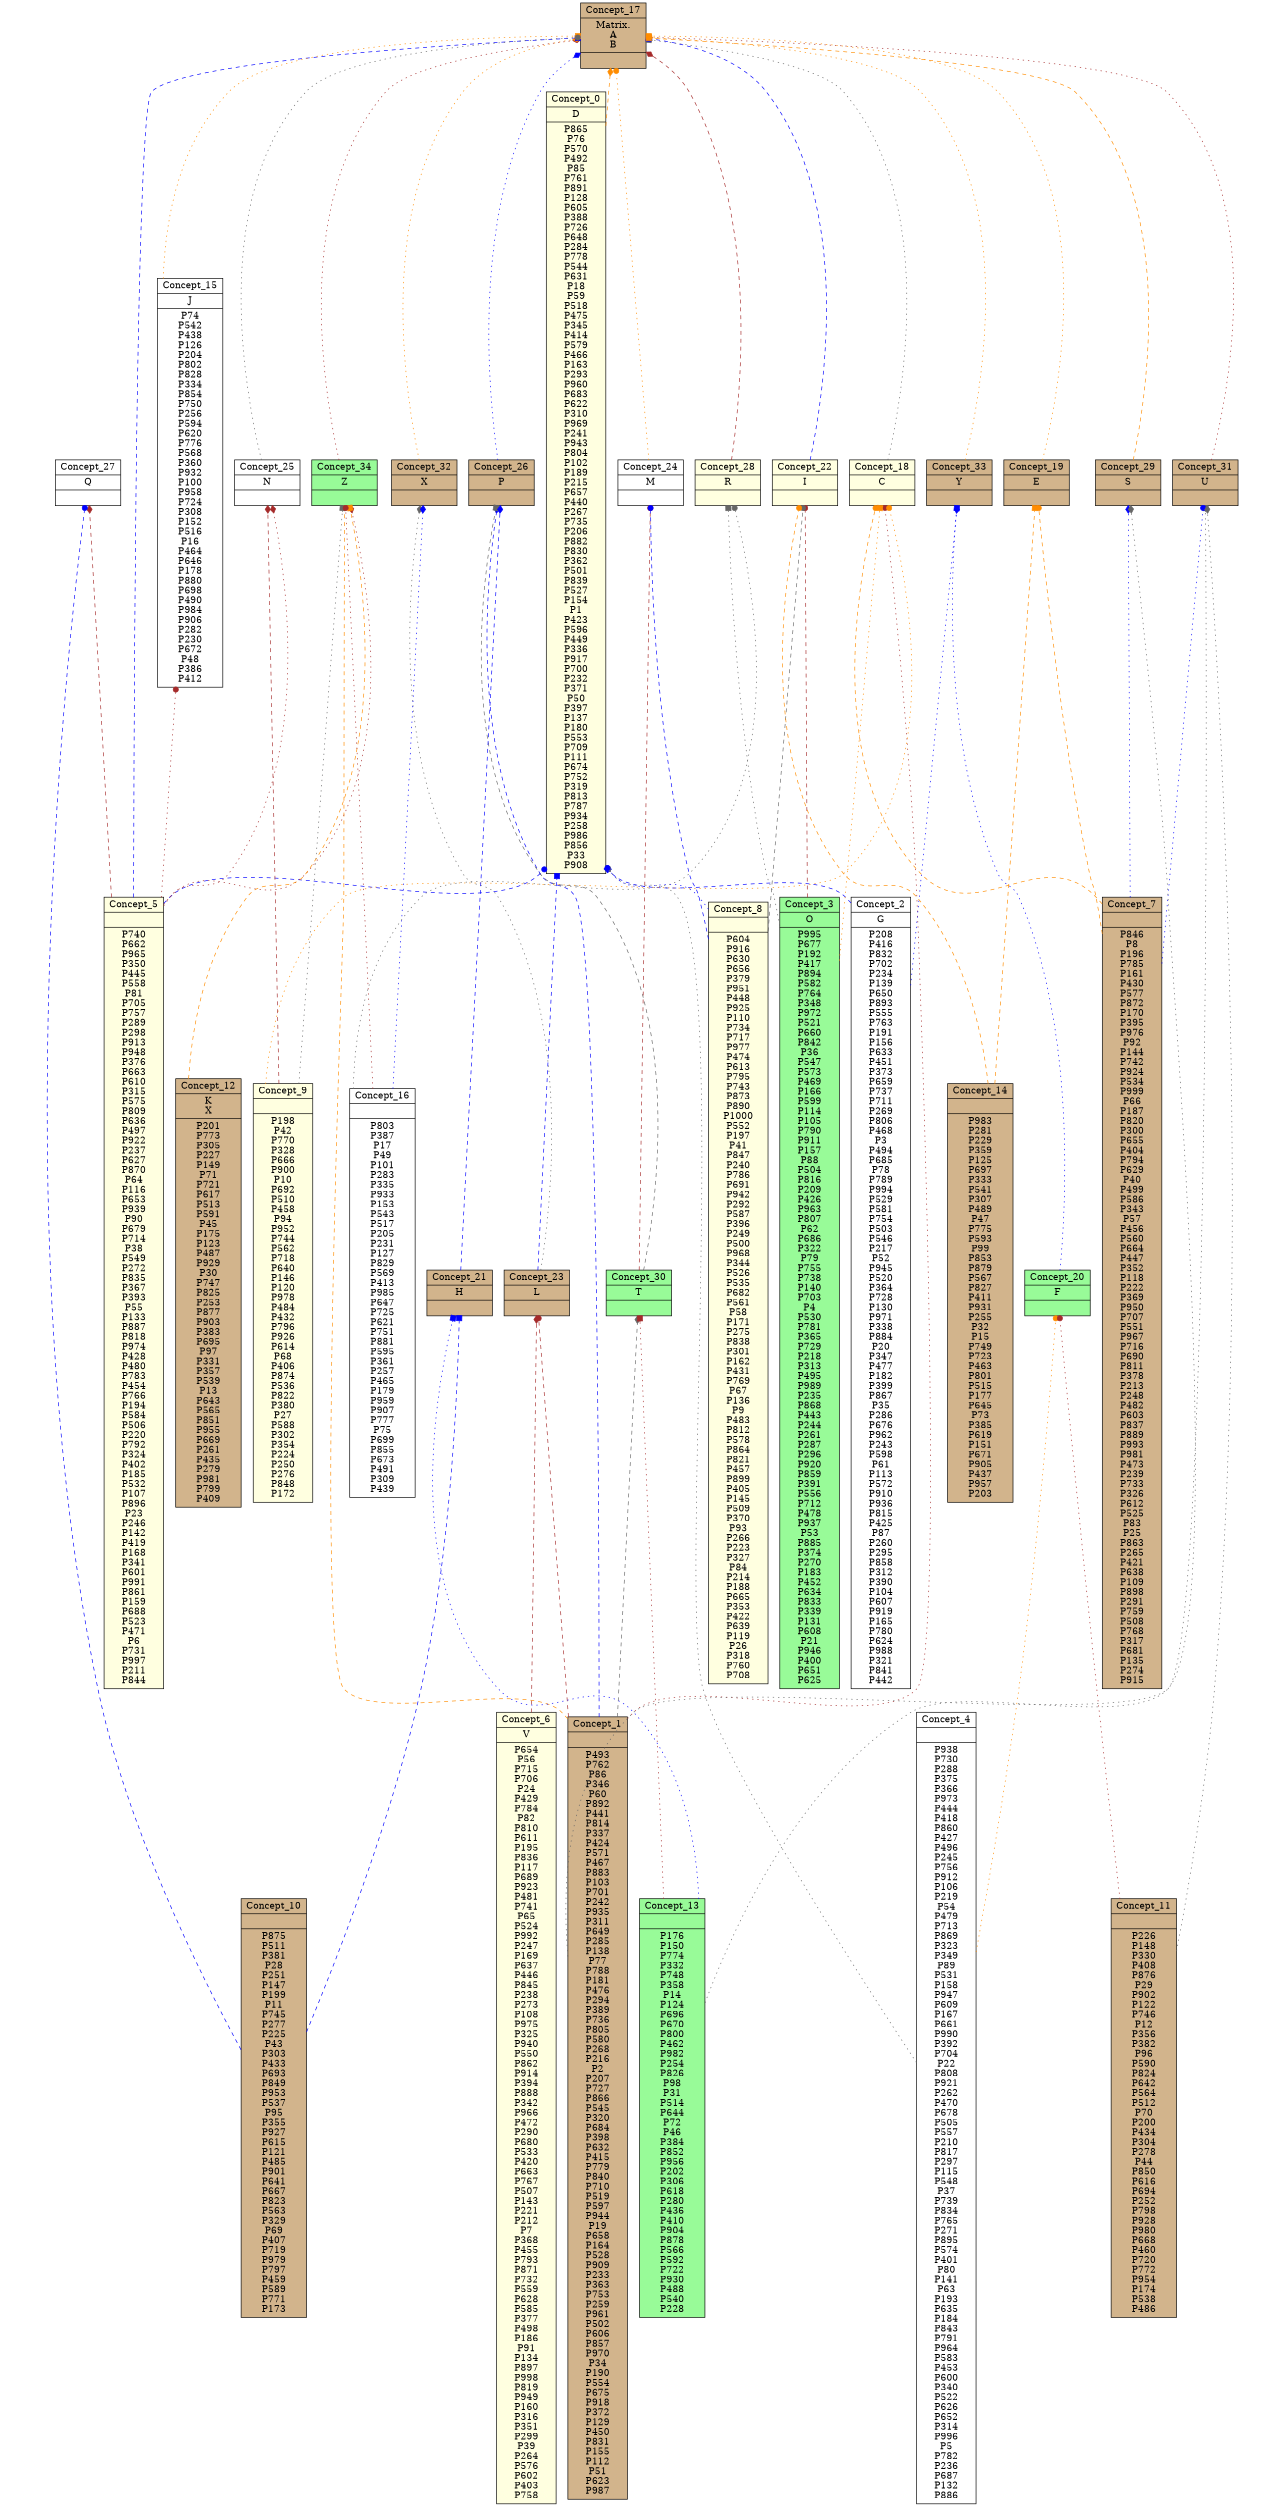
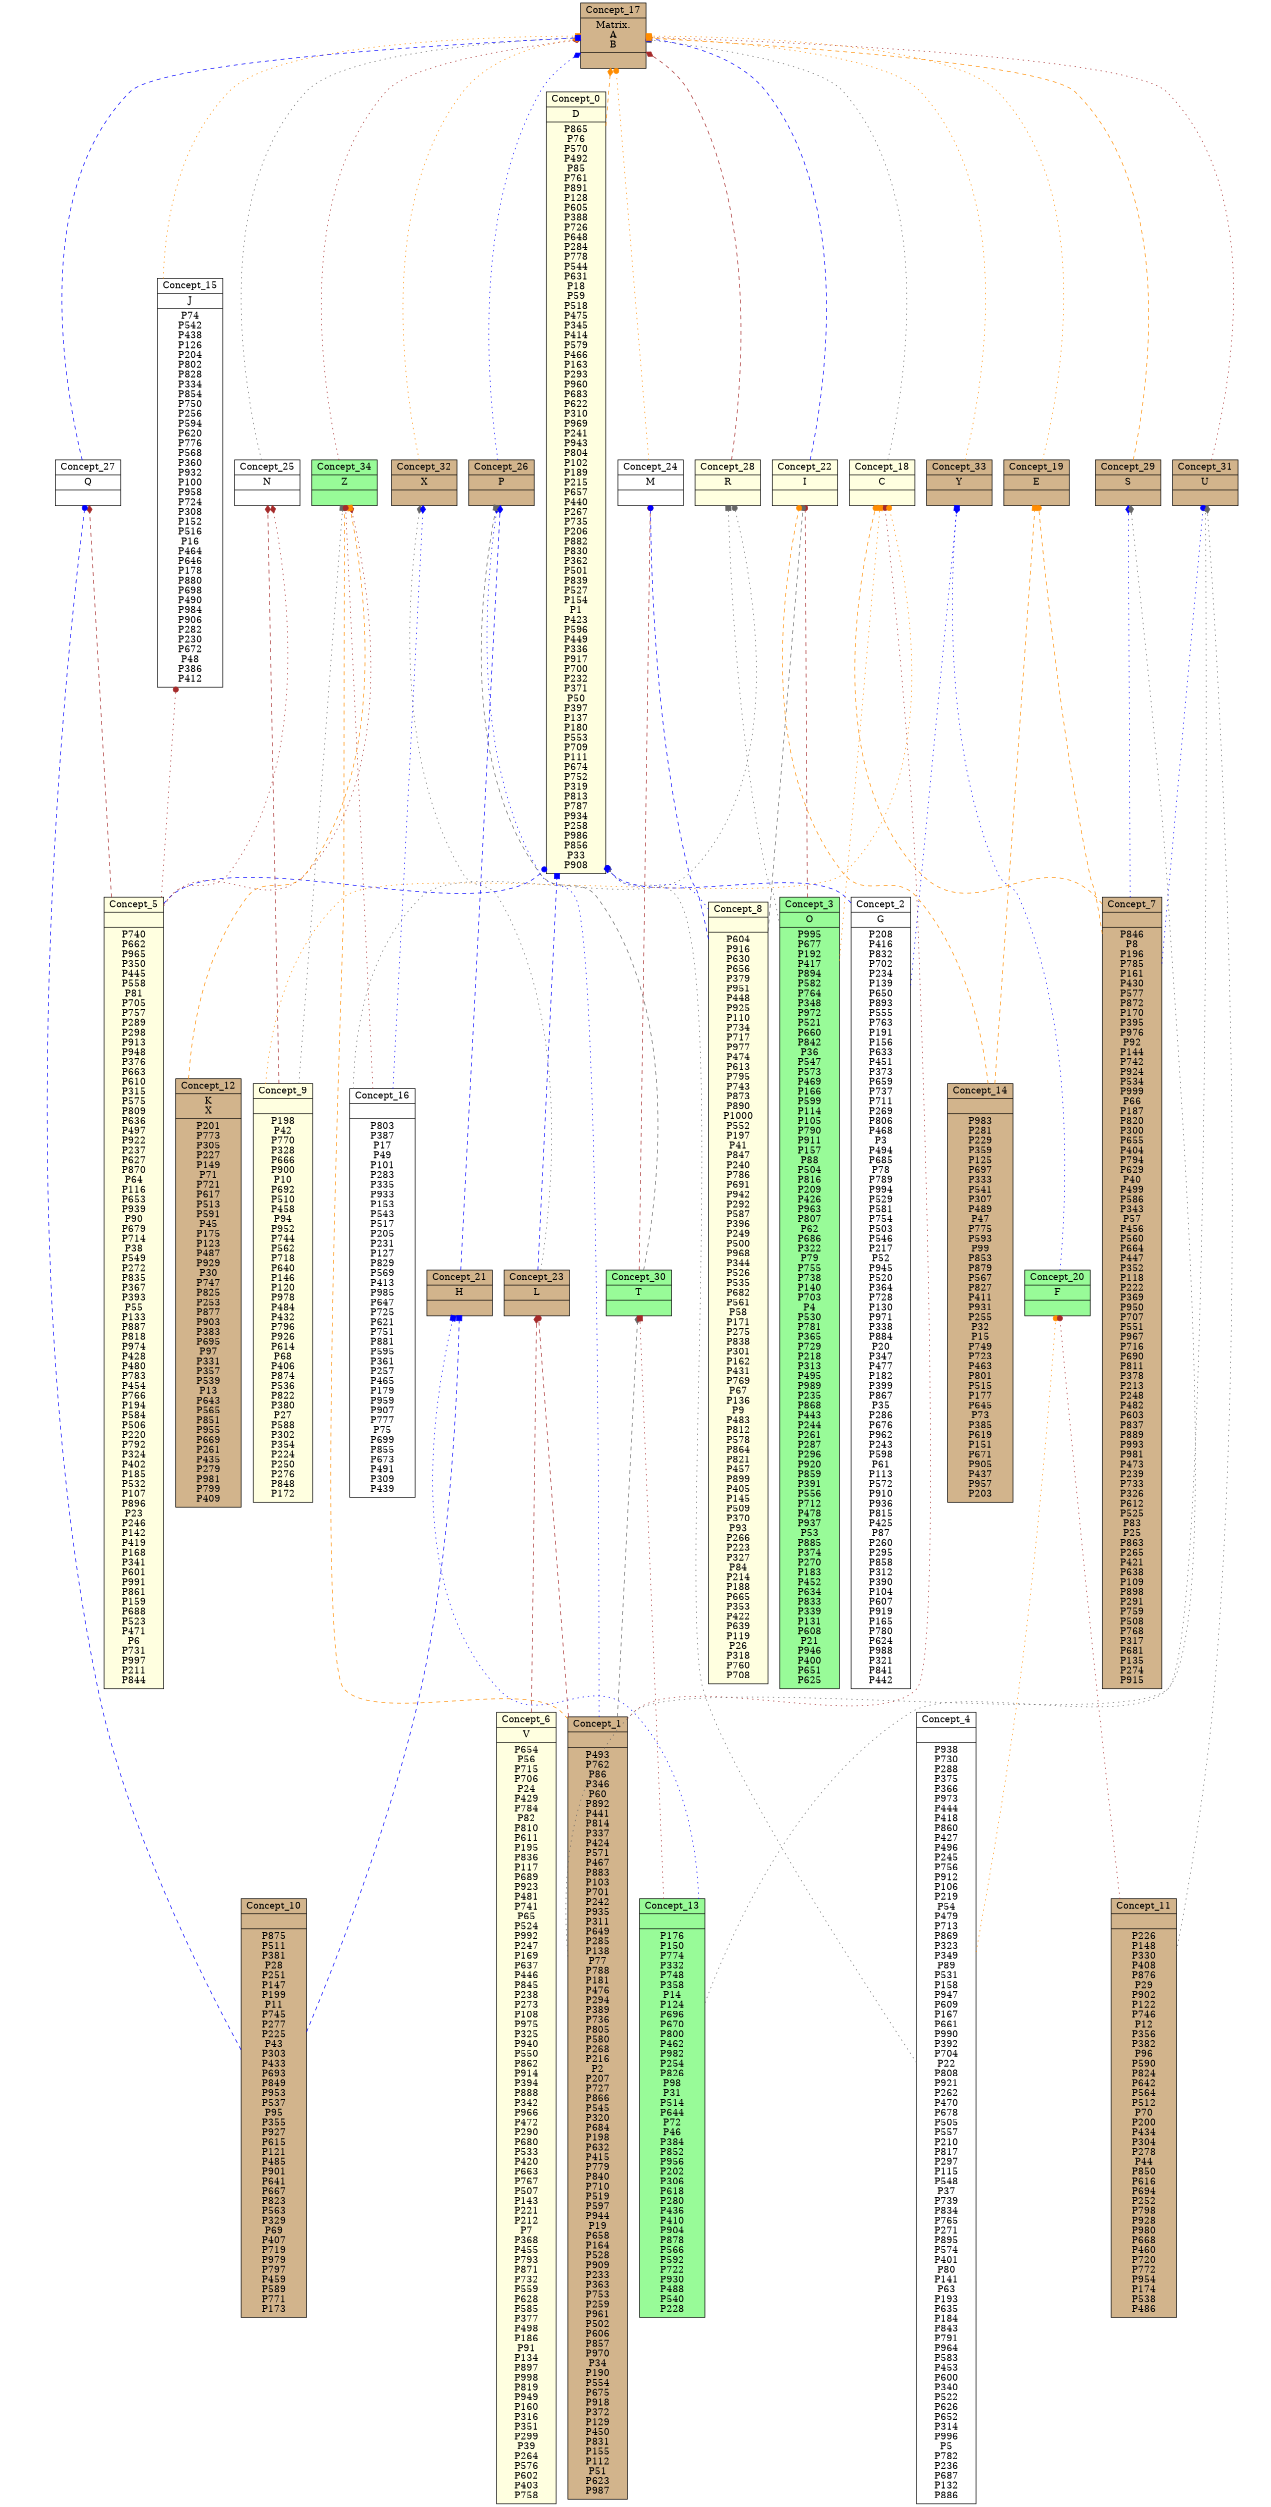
edge "Concept_5" -> "Concept_17": now "Concept_27" -> "Concept_17"
edge "Concept_1" -> "Concept_26": style dashed -> dotted
node "Concept_1": text "P398" -> "P198"
